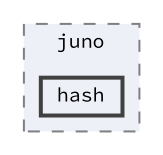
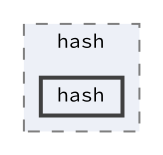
cluster "juno": label "juno" -> "hash"
